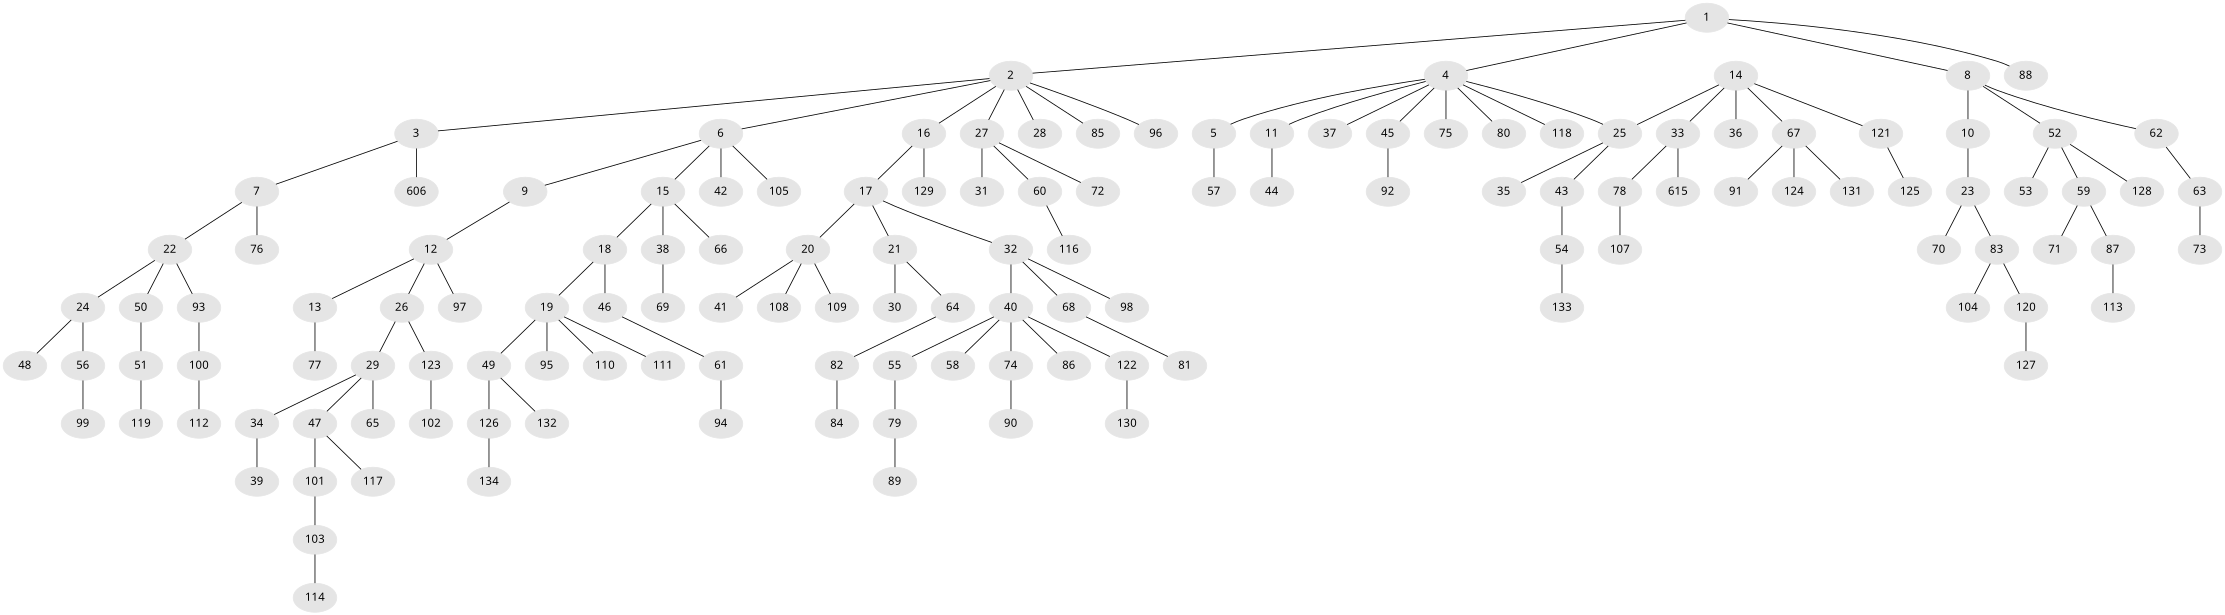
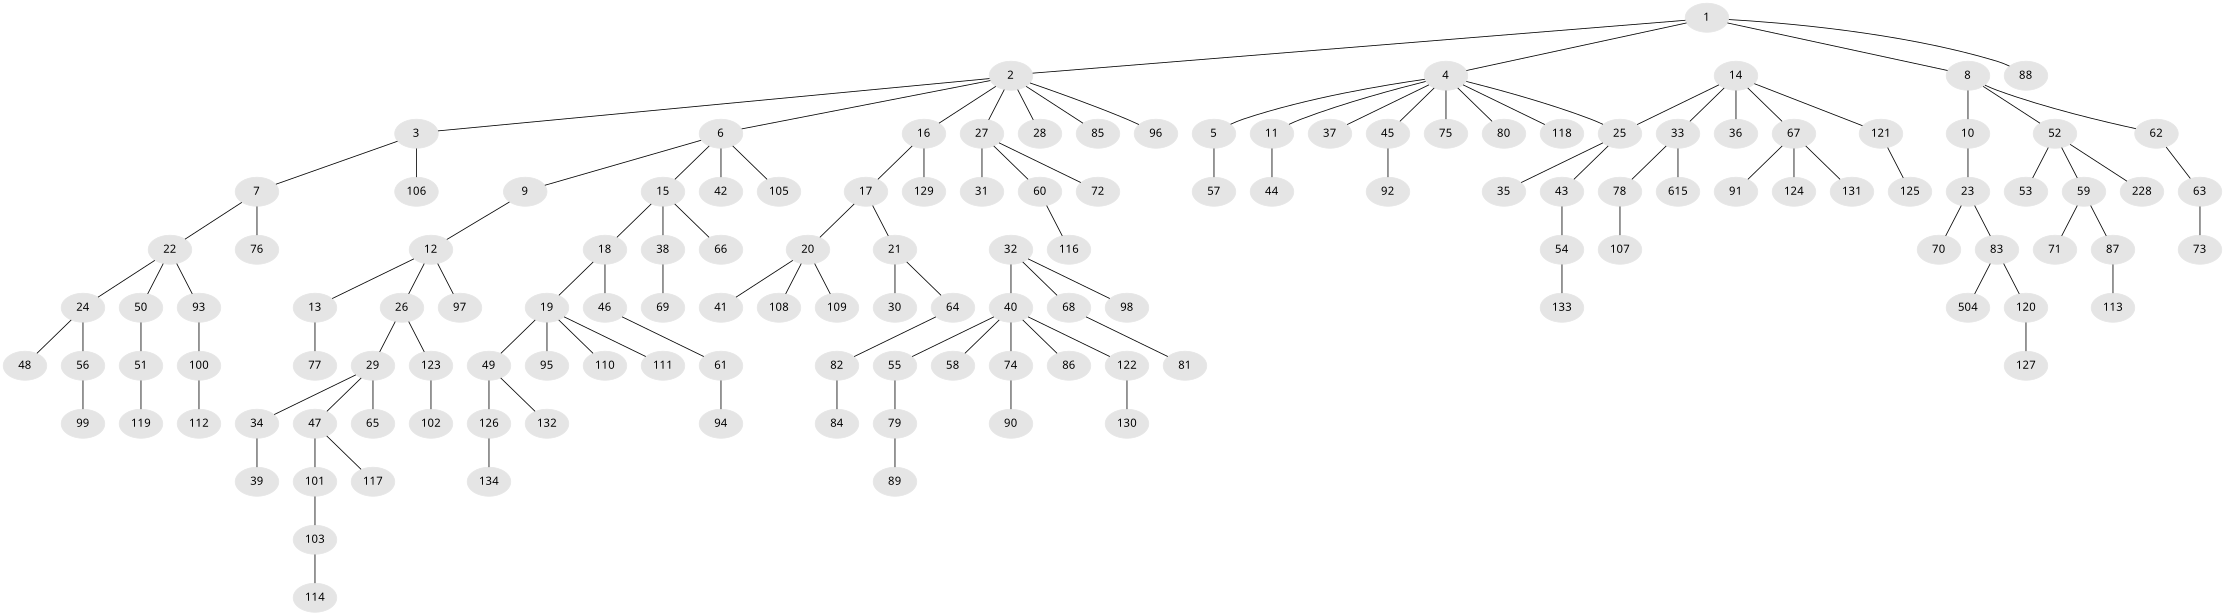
node "606": label "606" -> "106"
node "128": label "128" -> "228"
edge "17" -- "32": removed
node "104": label "104" -> "504"
